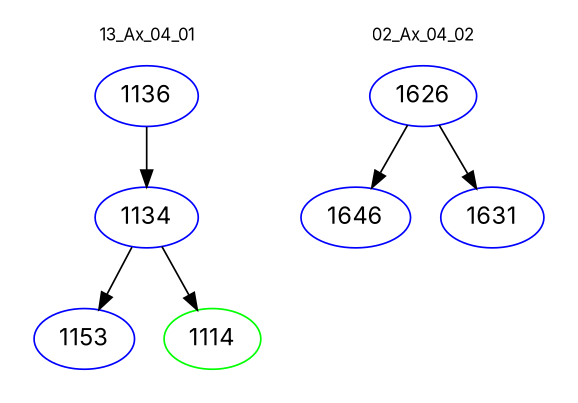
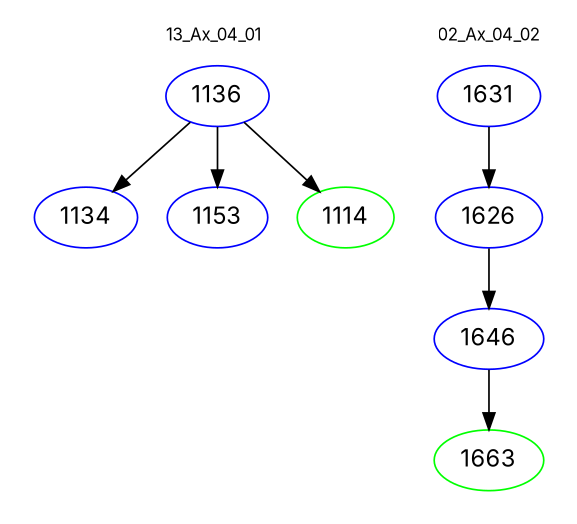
edge "1626" -> "1631": reversed
edge "1134" -> "1153": now "1136" -> "1153"
edge "1134" -> "1114": now "1136" -> "1114"
node "1663": added
